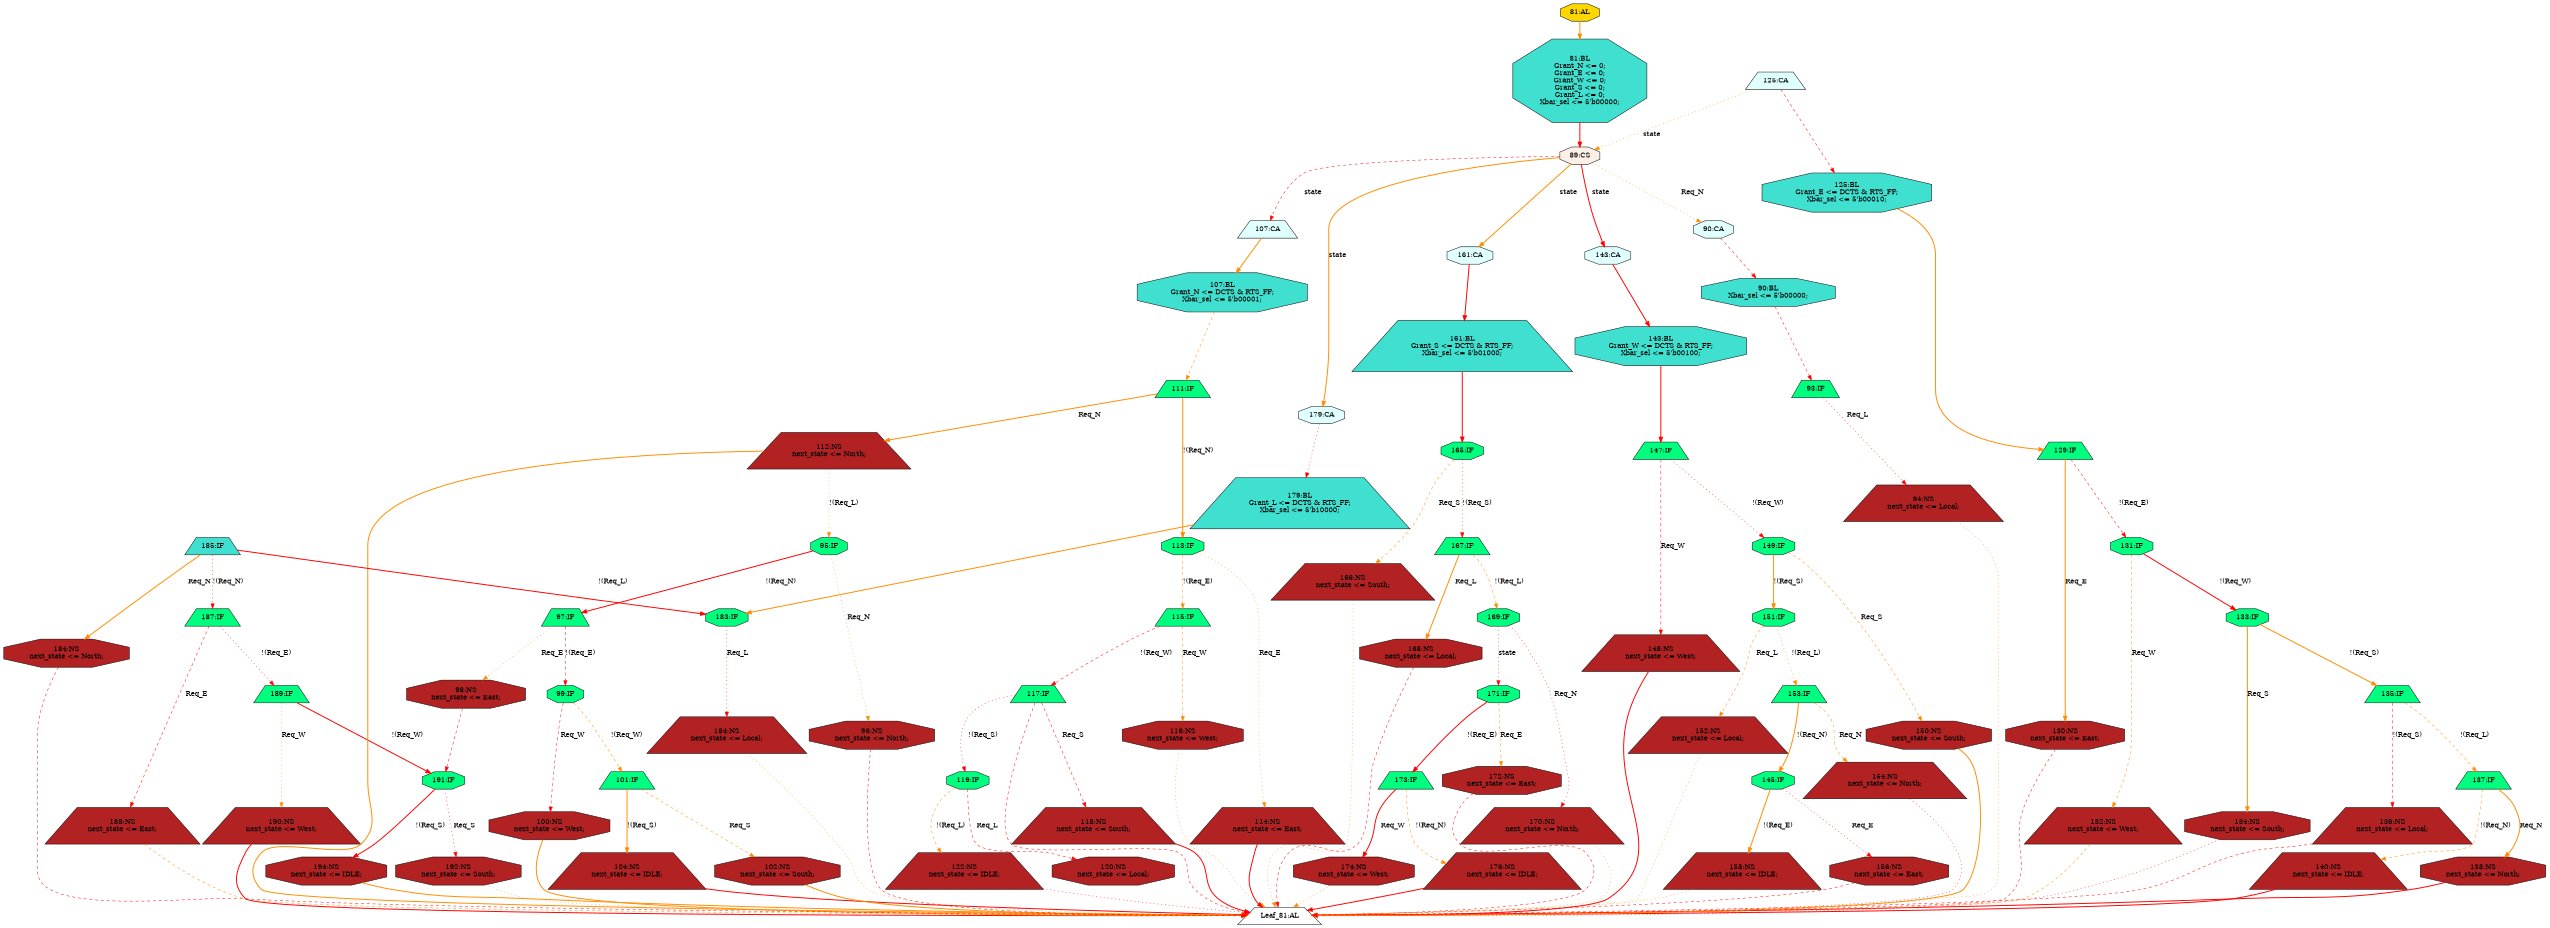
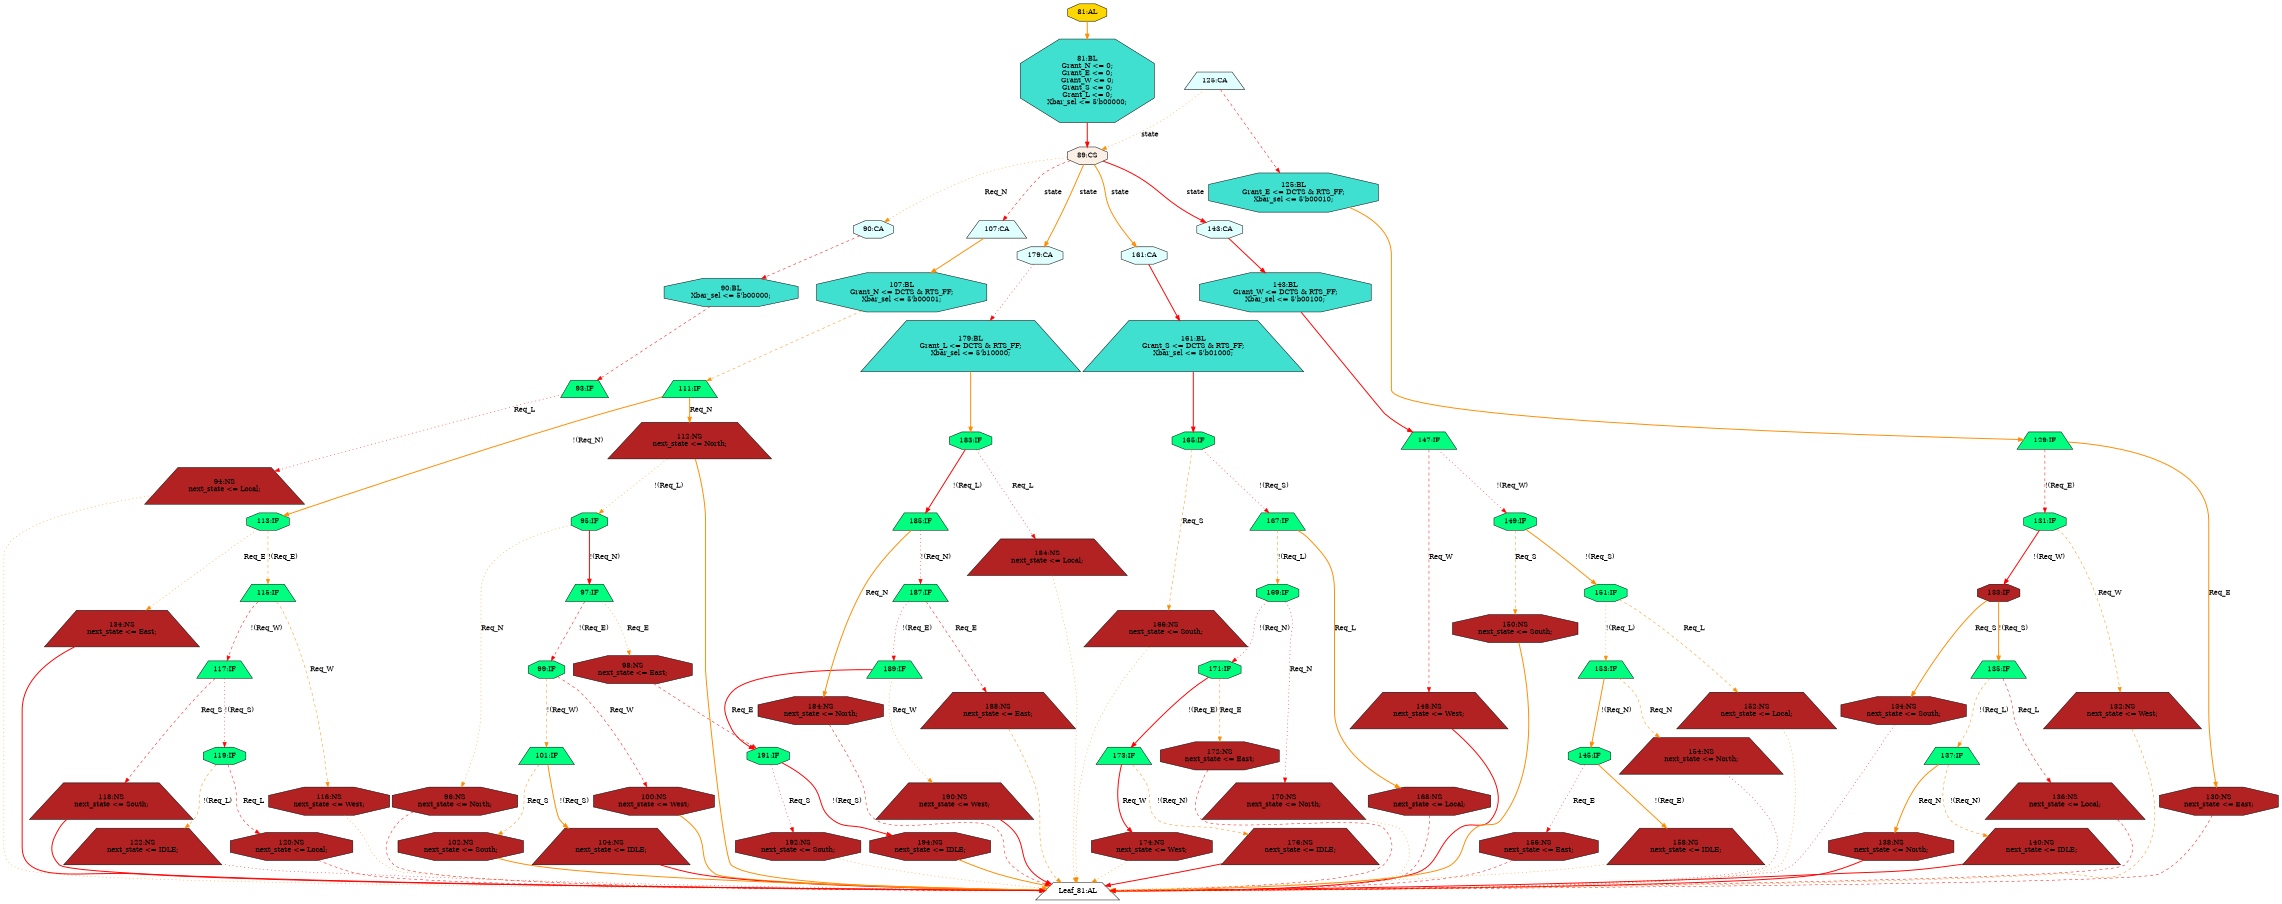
node "185:IF": fillcolor turquoise -> springgreen
edge "185:IF" -> "183:IF": reversed
node "133:IF": fillcolor springgreen -> firebrick
edge "169:IF" -> "171:IF": label "state" -> "!(Req_N)"
edge "189:IF" -> "191:IF": label "!(Req_W)" -> "Req_E"
edge "135:IF" -> "136:NS next_state <= Local;": label "!(Req_S)" -> "Req_L"
node "114:NS next_state <= East;": label "114:NS next_state <= East;" -> "134:NS next_state <= East;"
edge "117:IF" -> "Leaf_81:AL": now "120:NS next_state <= Local;" -> "Leaf_81:AL"
